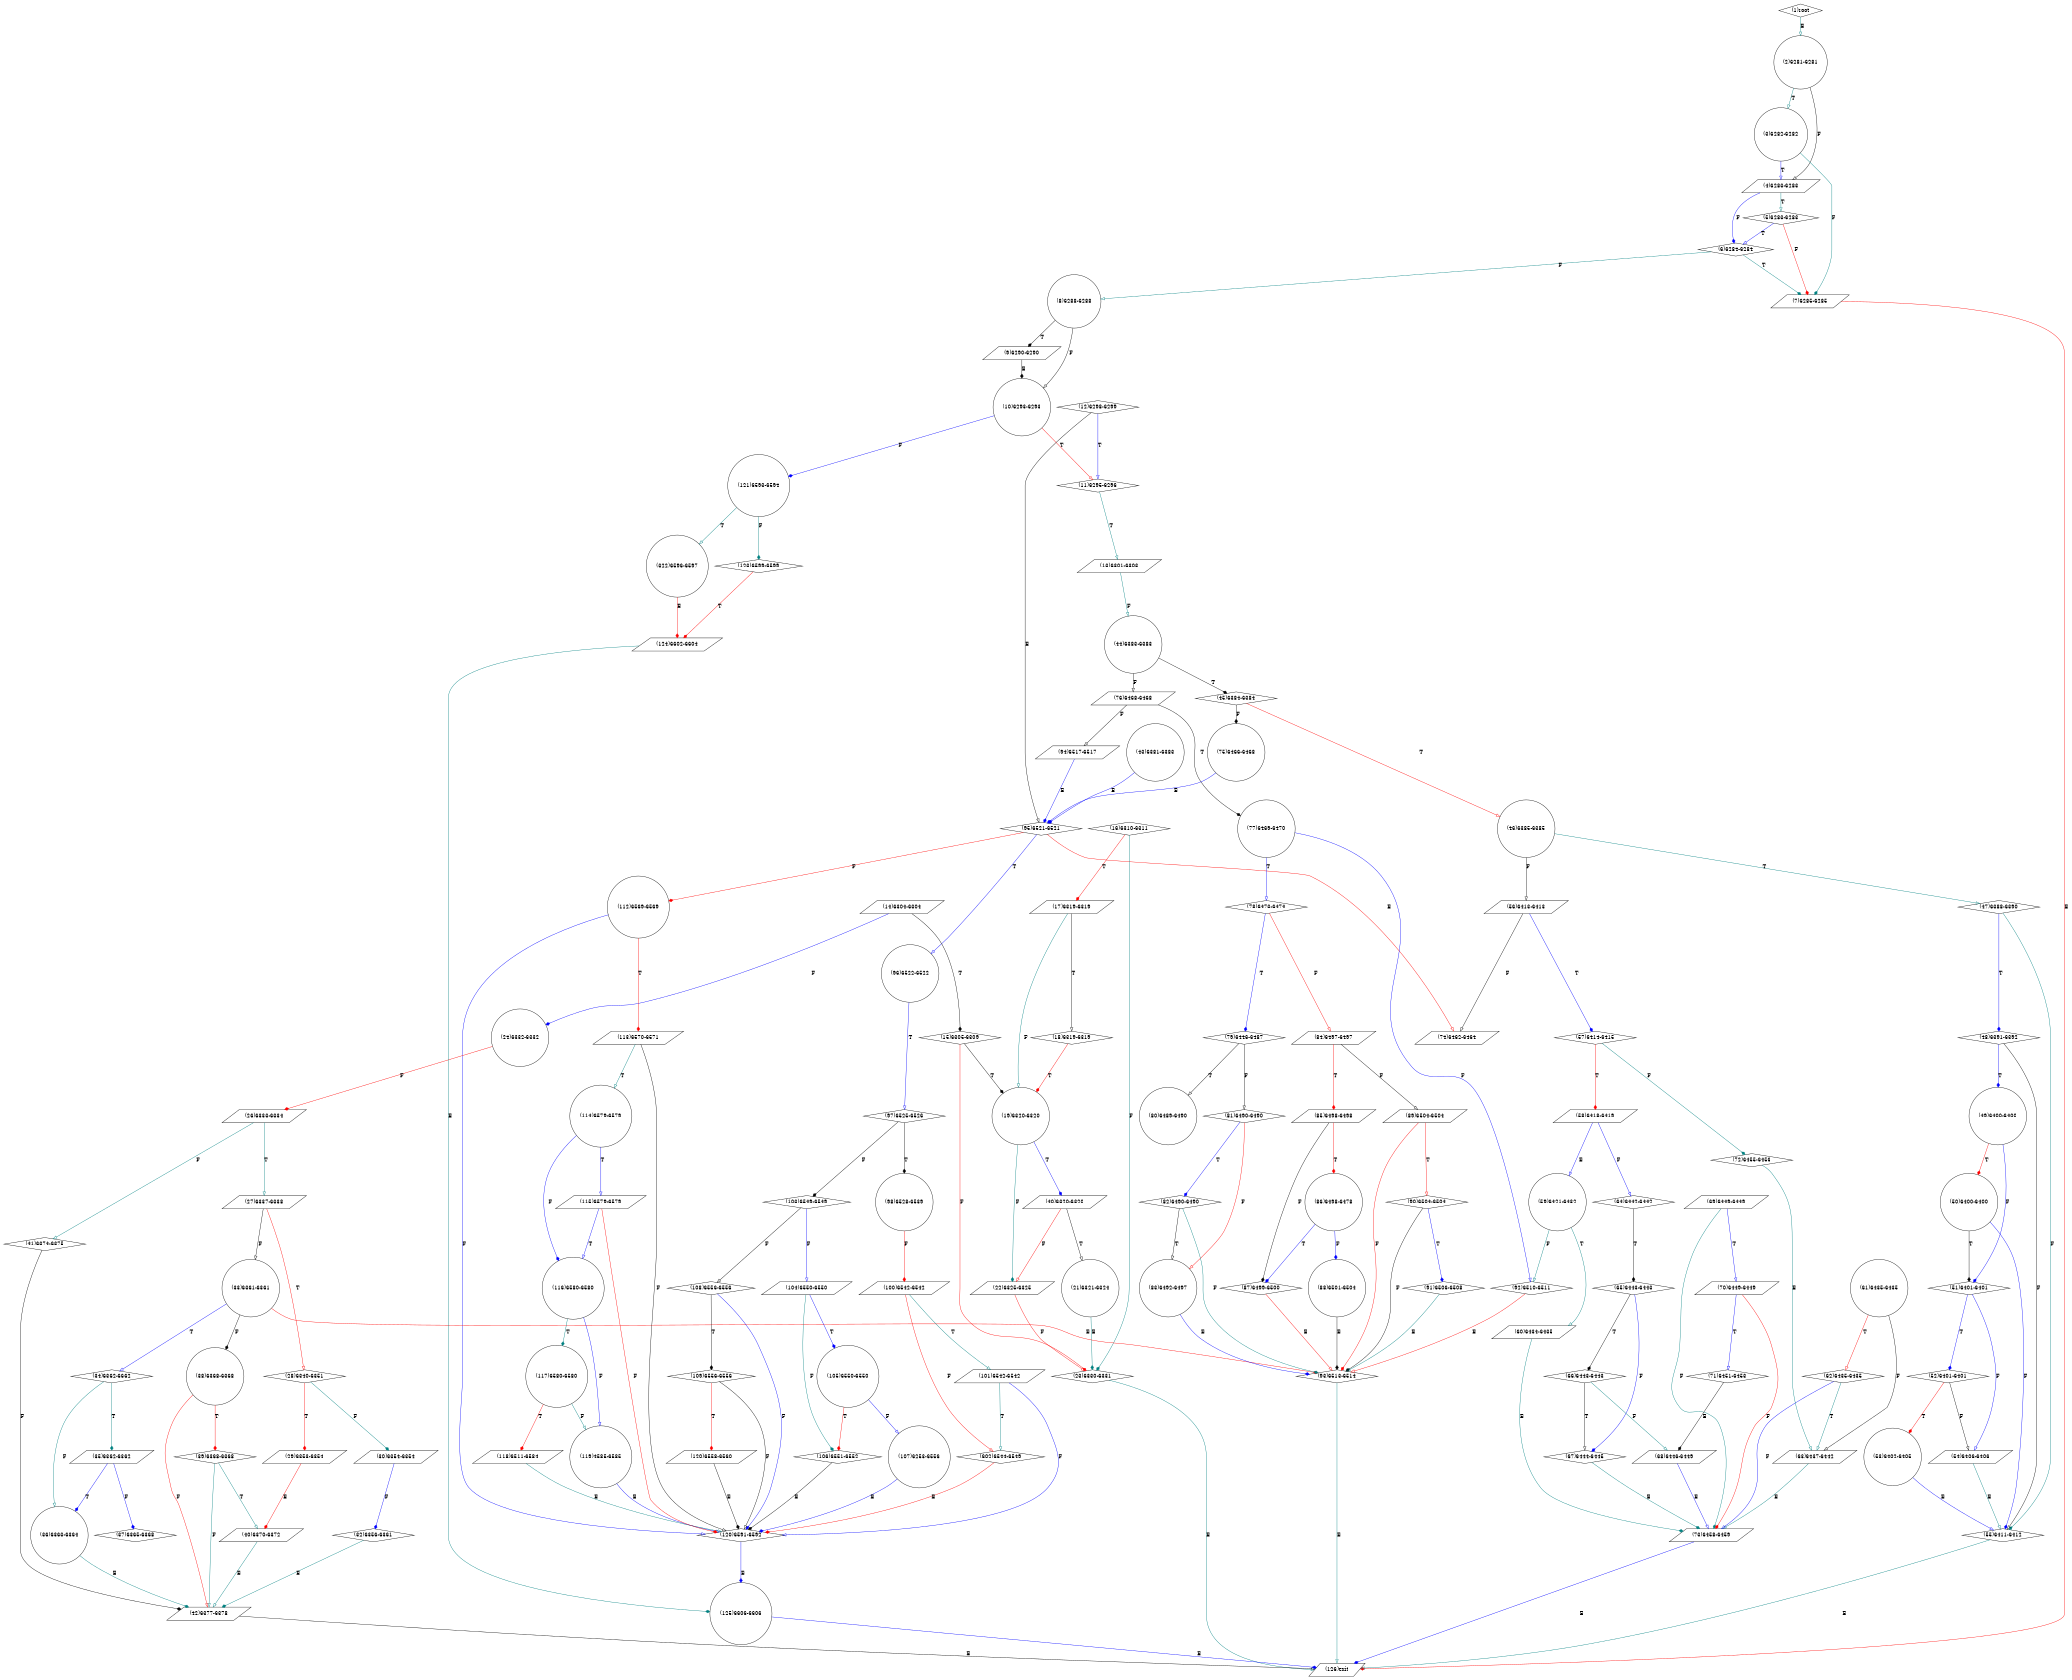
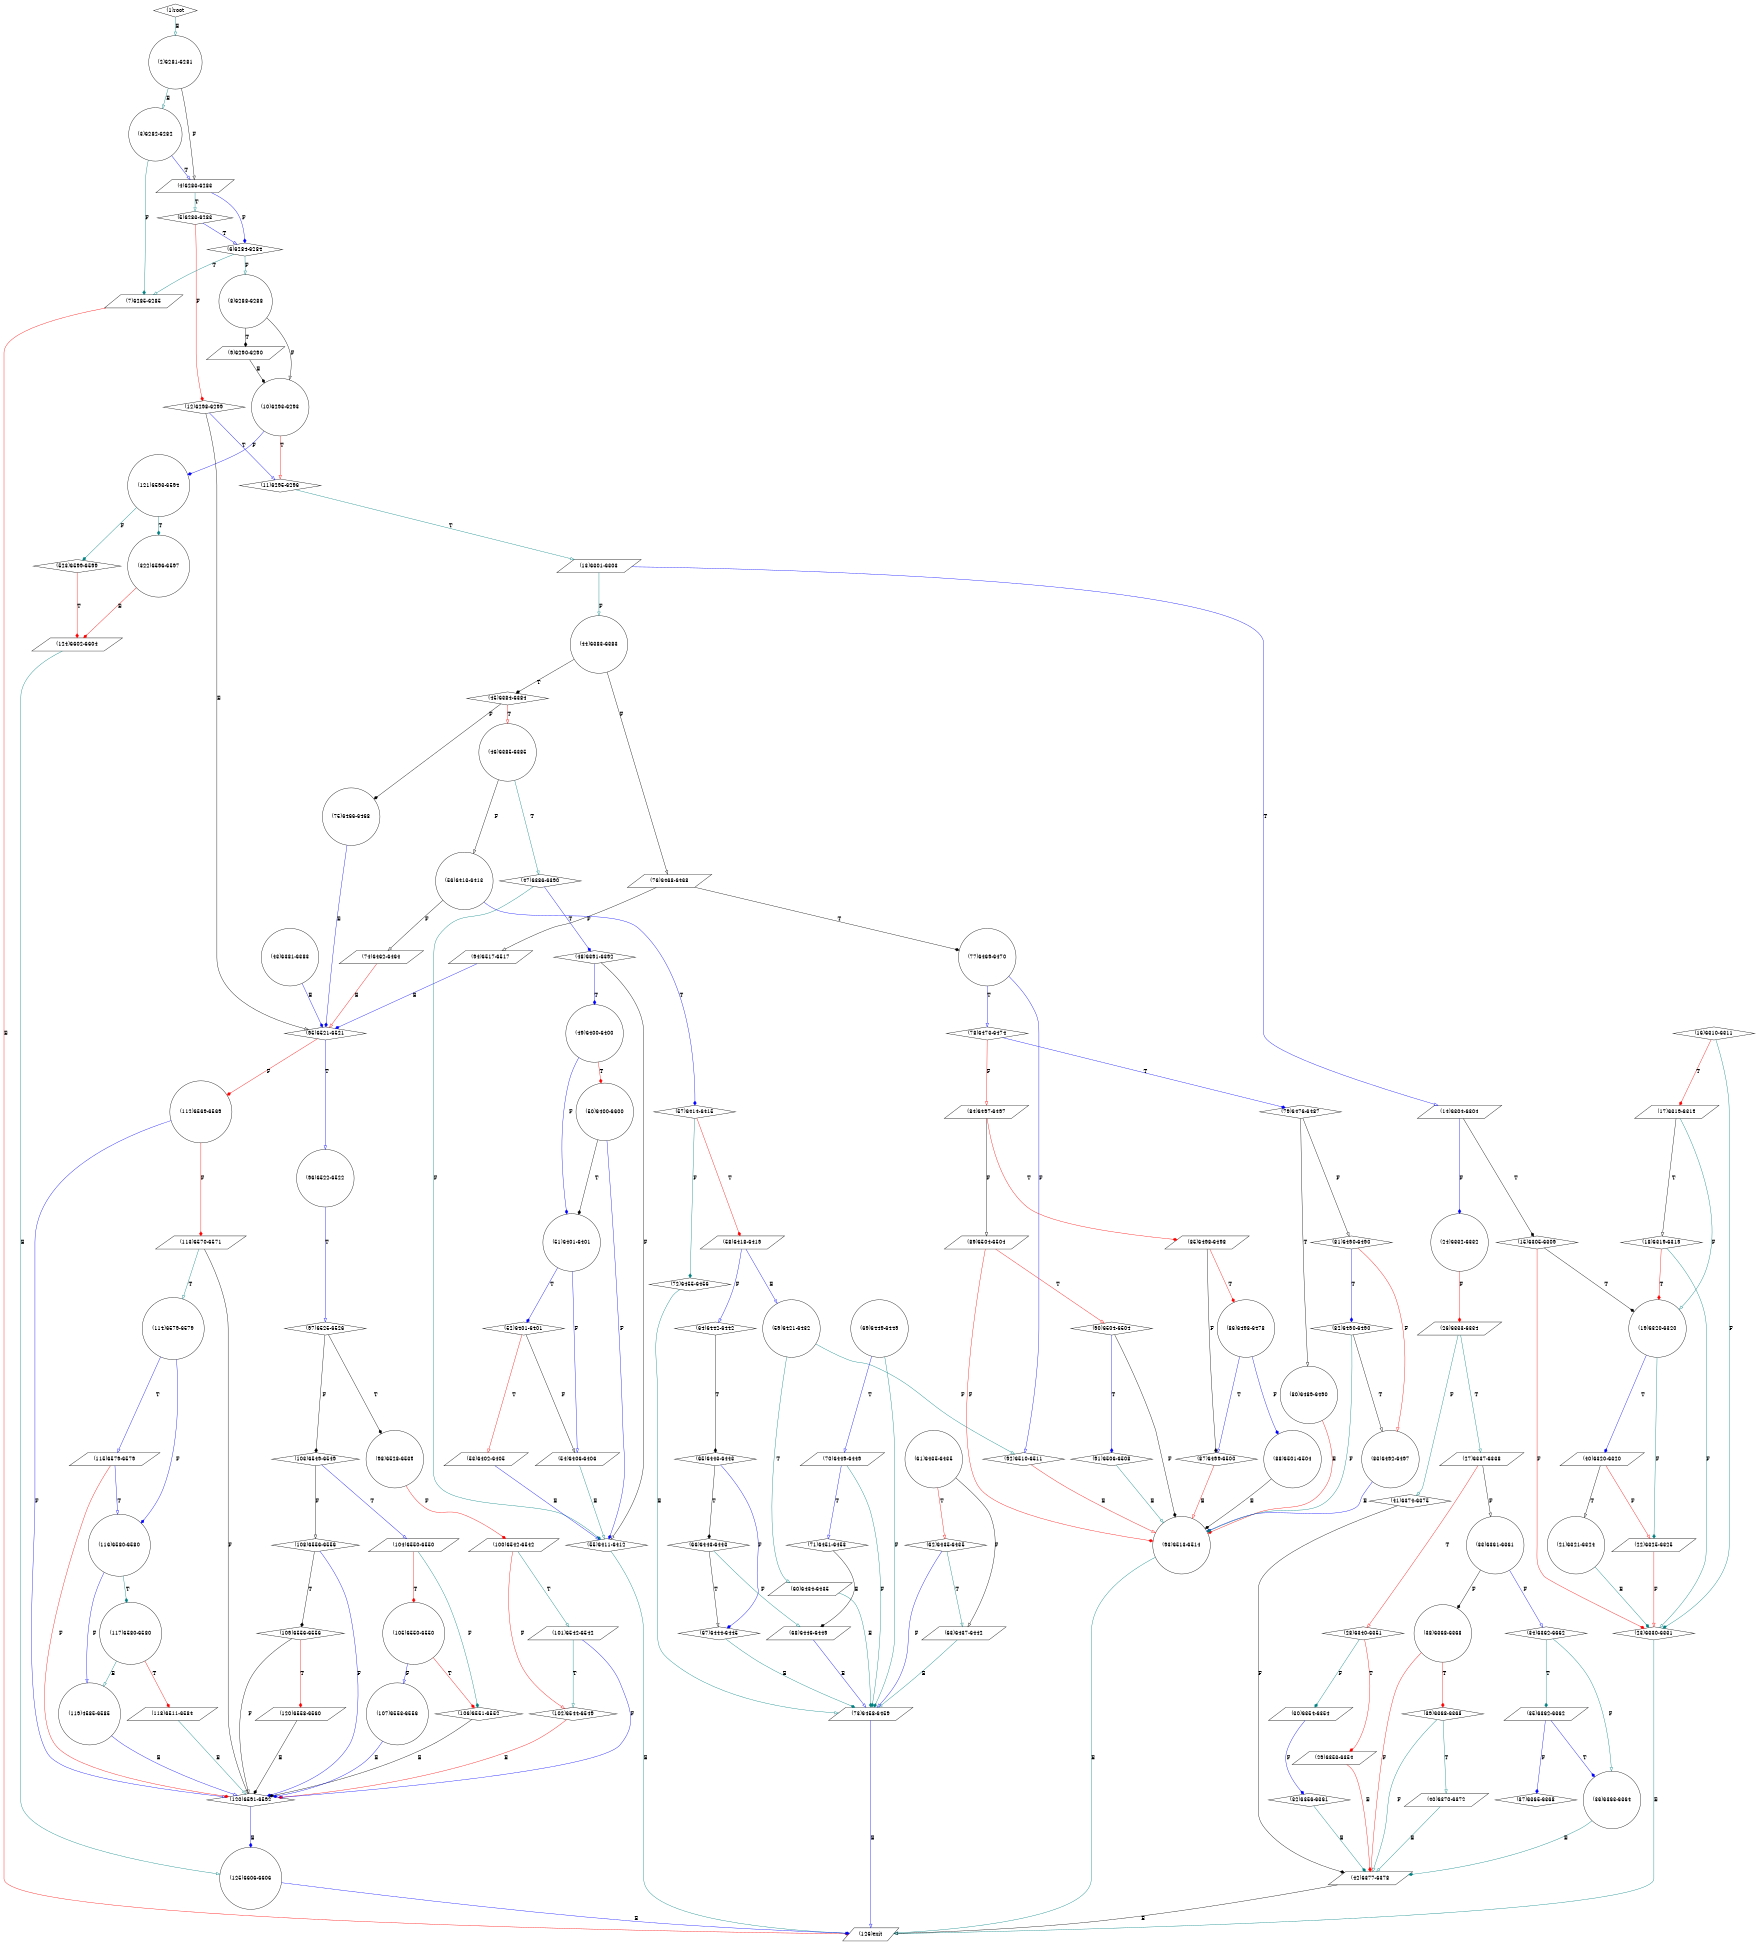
edge "(2)6281-6281" -> "(3)6282-6282": label "T" -> "E"
edge "(5)6283-6283" -> "(7)6285-6285": now "(5)6283-6283" -> "(12)6298-6299"
edge "(6)6284-6284" -> "(7)6285-6285": arrowhead diamond -> onormal
edge "(121)6593-6594" -> "(322)6596-6597": arrowhead onormal -> diamond
node "(123)6599-6599": label "(123)6599-6599" -> "(523)6599-6599"
edge "(13)6301-6303" -> "(14)6304-6304": added, label "T"
edge "(95)6521-6521" -> "(74)6462-6464": reversed
node "(56)6413-6413": shape parallelogram -> circle
node "(47)6388-6390": label "(47)6388-6390" -> "(47)6386-6390"
edge "(112)6569-6569" -> "(113)6570-6571": label "T" -> "F"
node "(79)6446-6487": label "(79)6446-6487" -> "(79)6476-6487"
edge "(124)6602-6604" -> "(125)6606-6606": arrowhead diamond -> onormal
node "(69)6449-6449": shape parallelogram -> circle
node "(50)6400-6400": label "(50)6400-6400" -> "(50)6400-6600"
edge "(103)6549-6549" -> "(104)6550-6550": label "F" -> "T"
edge "(86)6498-6478" -> "(87)6499-6500": arrowhead diamond -> onormal
node "(51)6401-6401": shape diamond -> circle
edge "(72)6455-6456" -> "(63)6437-6442": now "(72)6455-6456" -> "(73)6458-6459"
edge "(104)6550-6550" -> "(105)6550-6550": color blue -> red
edge "(33)6361-6361" -> "(93)6513-6514": now "(80)6489-6490" -> "(93)6513-6514"
edge "(33)6361-6361" -> "(34)6362-6662": label "T" -> "F"
node "(93)6513-6514": shape diamond -> circle
edge "(52)6401-6401" -> "(53)6402-6405": arrowhead diamond -> onormal
edge "(70)6449-6449" -> "(73)6458-6459": color red -> teal
edge "(117)6580-6580" -> "(119)4585-6585": label "F" -> "E"
edge "(18)6319-6319" -> "(23)6330-6331": added, label "F"
node "(107)6253-6556": label "(107)6253-6556" -> "(107)6553-6556"
node "(602)6544-6549": label "(602)6544-6549" -> "(102)6544-6549"
node "(53)6402-6405": shape circle -> parallelogram
edge "(29)6353-6354" -> "(40)6370-6372": now "(29)6353-6354" -> "(42)6377-6378"
edge "(73)6458-6459" -> "(126)exit": arrowhead diamond -> onormal
